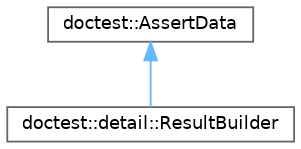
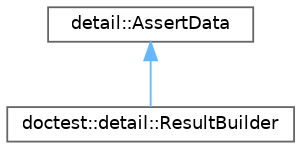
node "doctest::AssertData": label "doctest::AssertData" -> "detail::AssertData"
